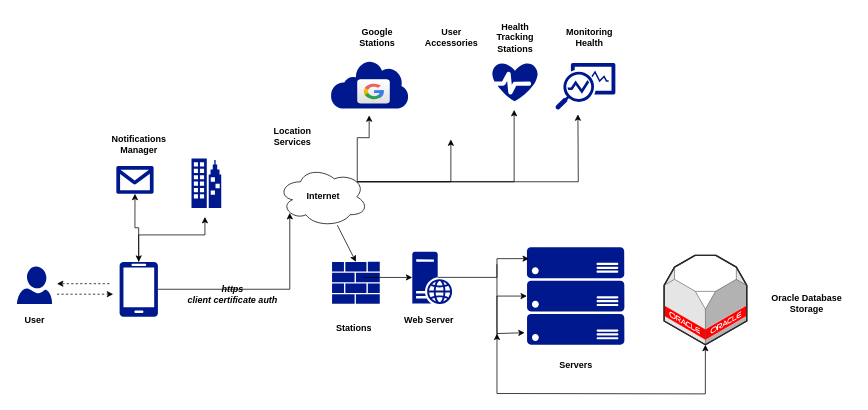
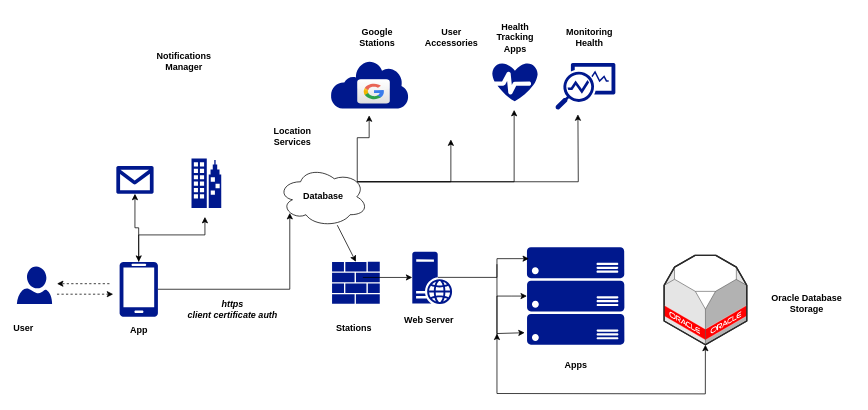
node "Health Tracking Stations": label "Health Tracking Stations" -> "Health Tracking Apps"
node "Notifications Manager": moved (138, 144) -> (183, 62)
node "Internet": label "Internet" -> "Database"
node "https client certificate auth": moved (232, 294) -> (232, 309)
node "User": moved (34, 321) -> (23, 328)
node "App": added
node "Servers": label "Servers" -> "Apps"
